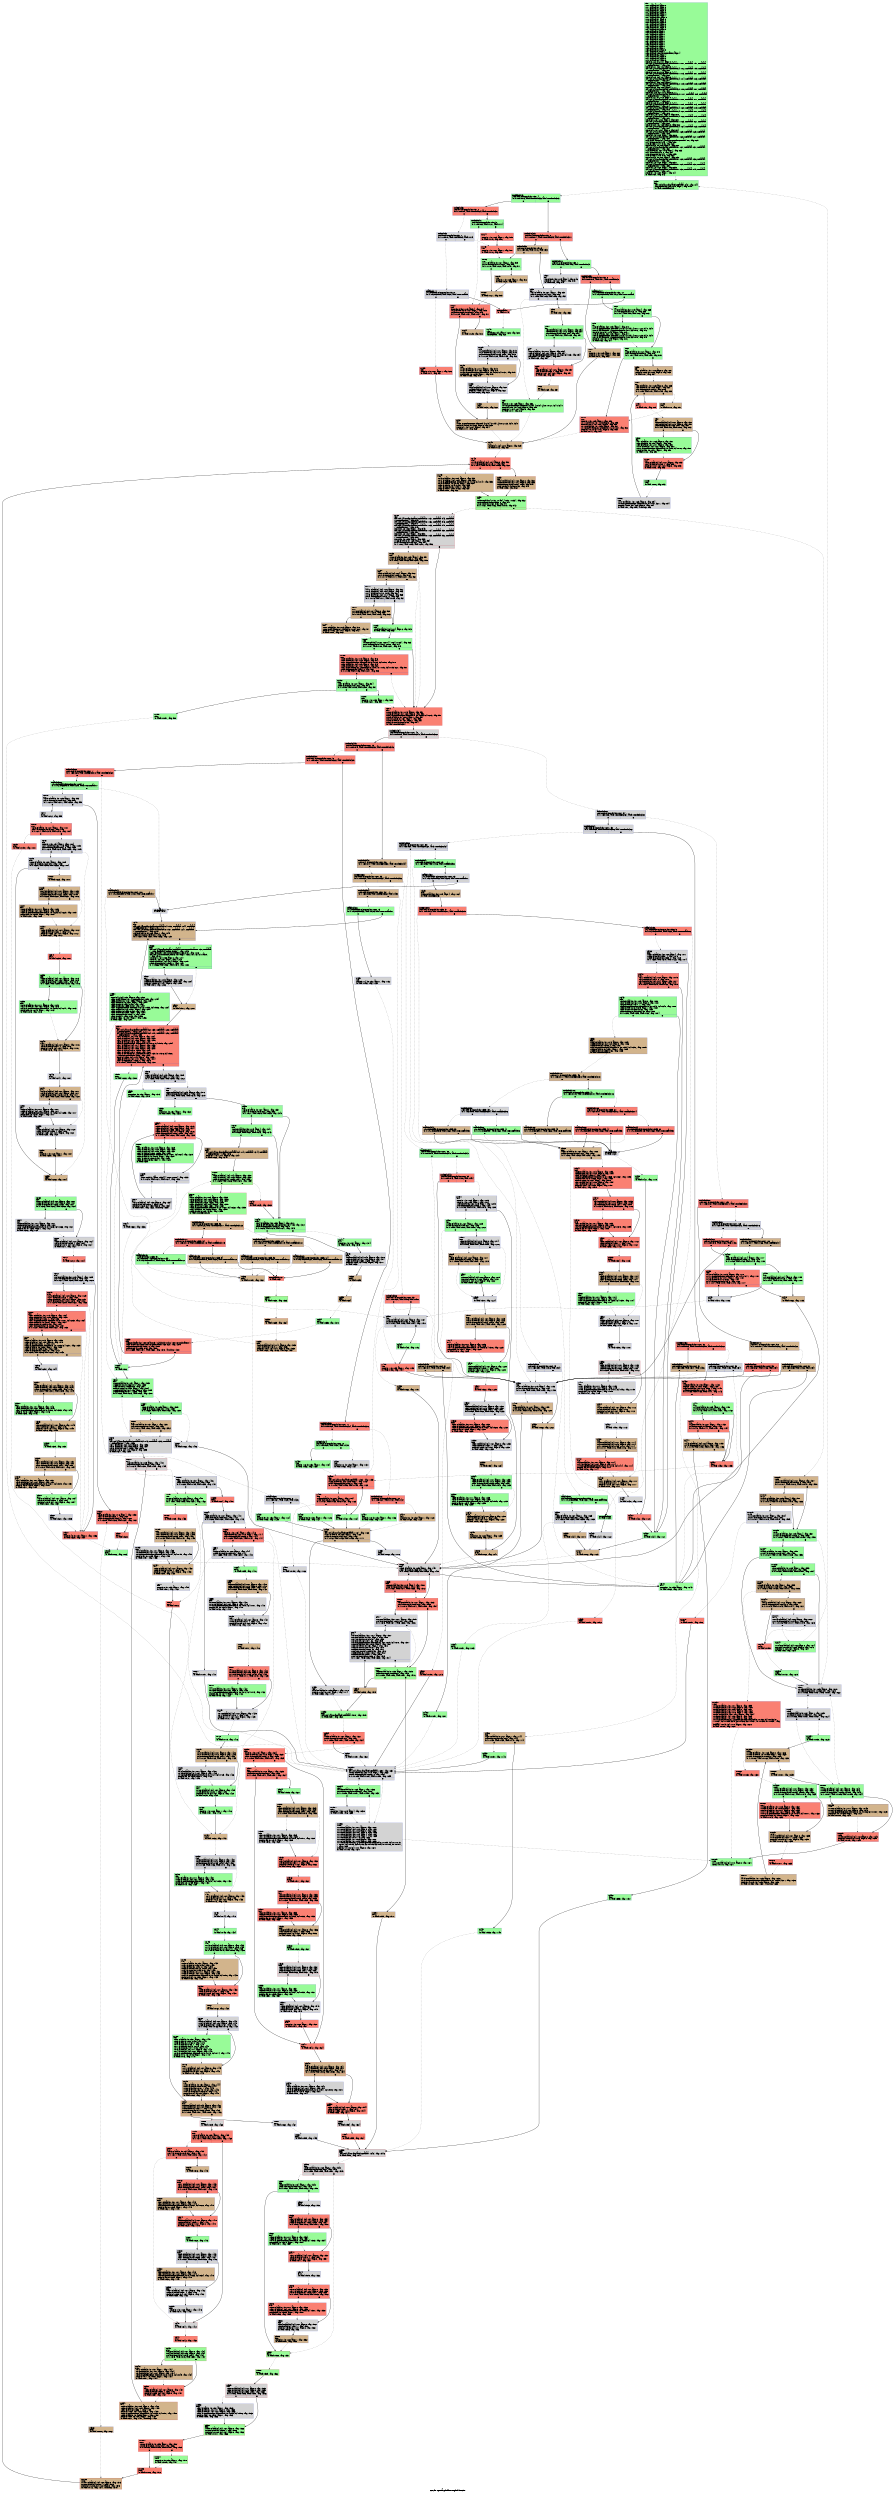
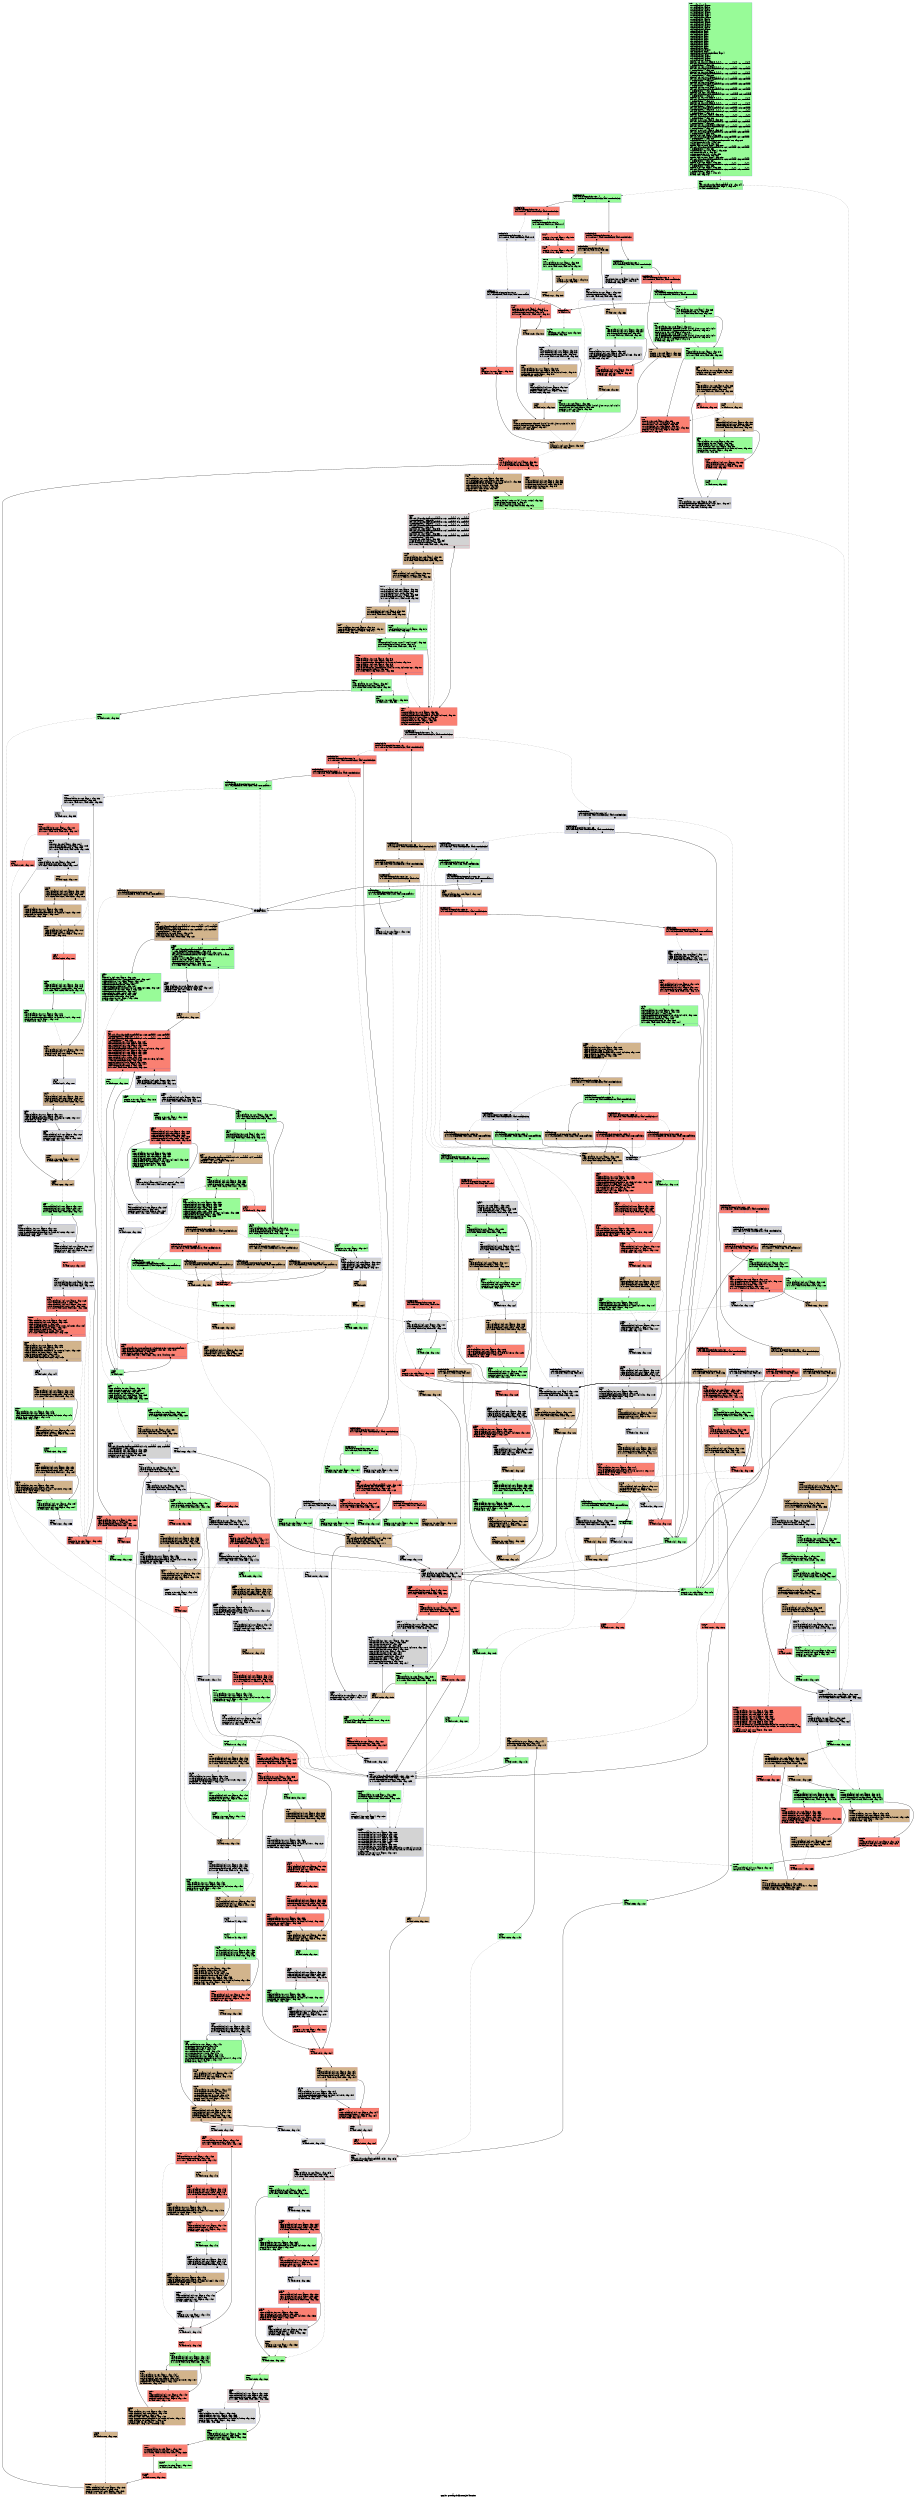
edge "LeafBlock32:" -> "%548:": now "LeafBlock32:" -> "NewDefault17:"
edge "NodeBlock117:" -> "LeafBlock115:": style bold -> dashed
